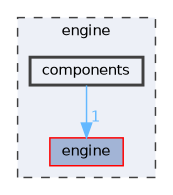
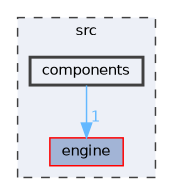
cluster "engine": label "engine" -> "src"
